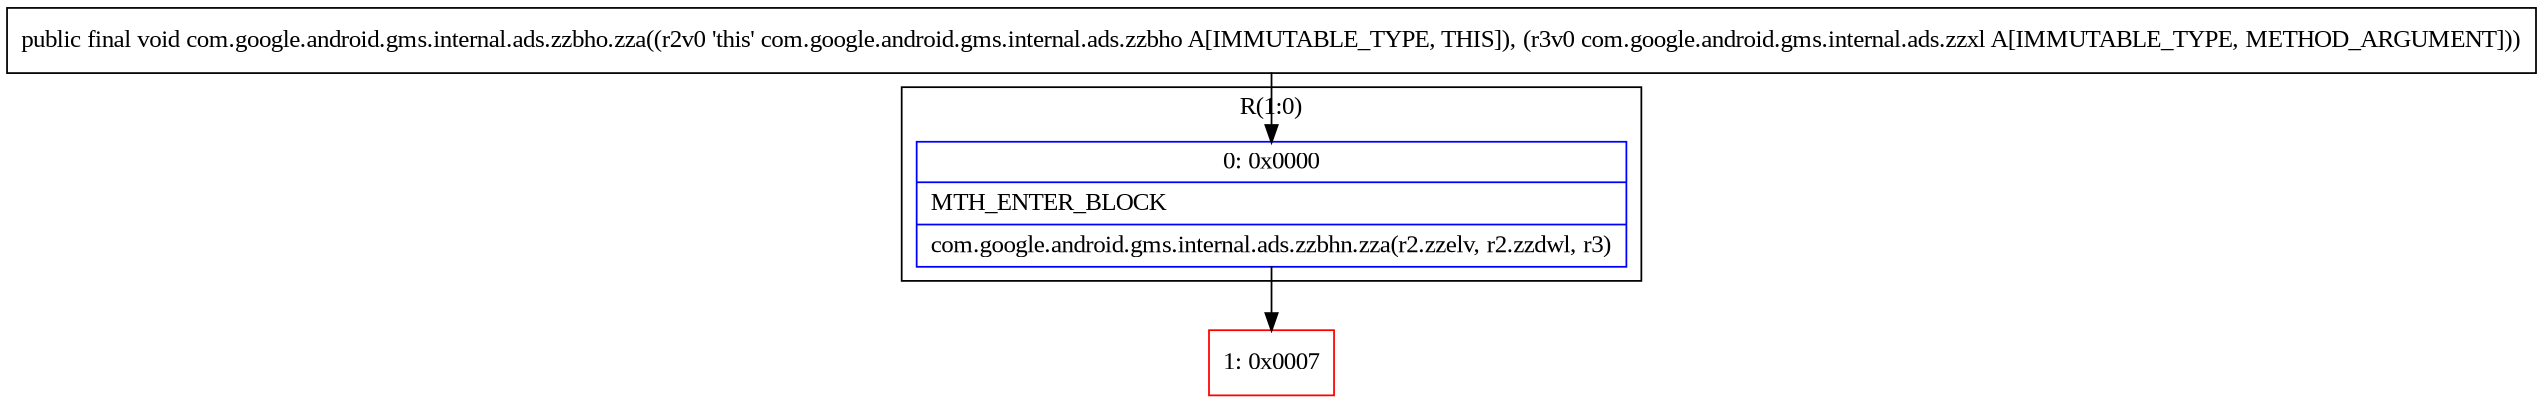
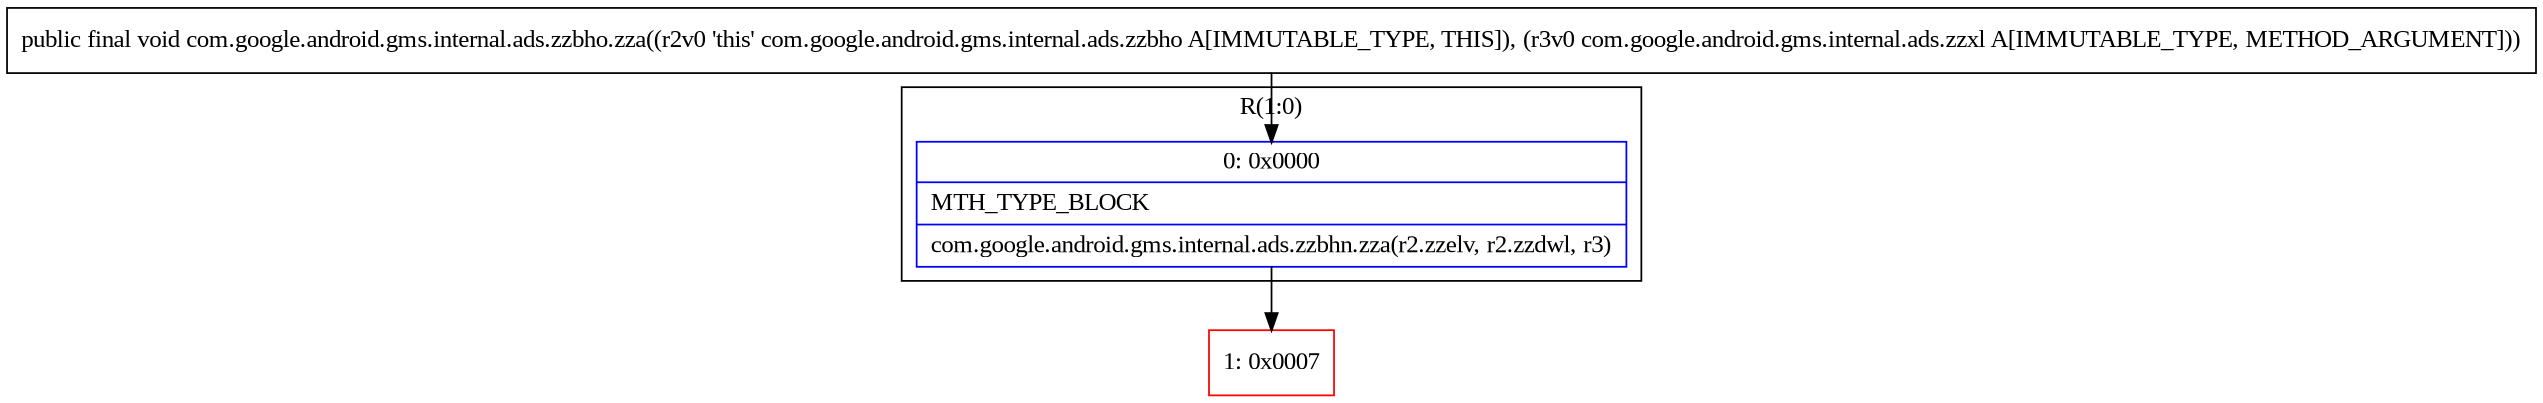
node "0: 0x0000": text "MTH_ENTER_BLOCK" -> "MTH_TYPE_BLOCK"
